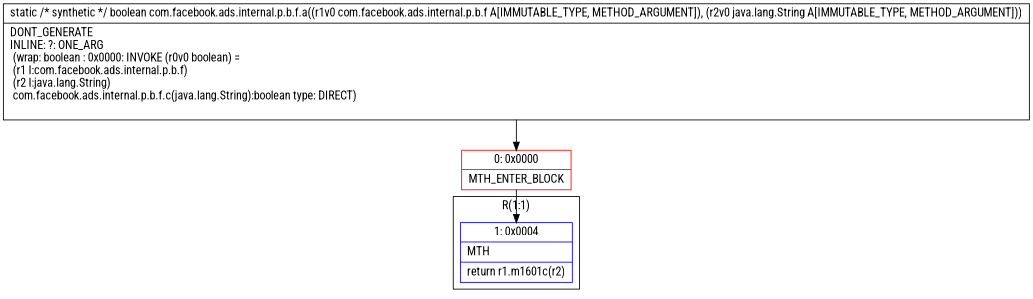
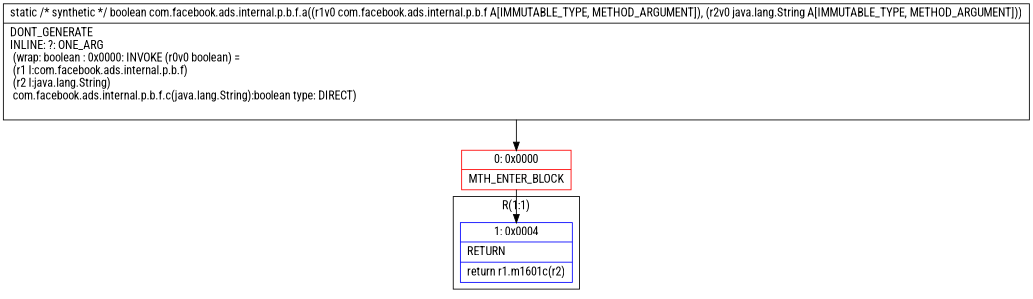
node "1: 0x0004": text "MTH" -> "RETURN"
